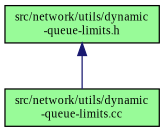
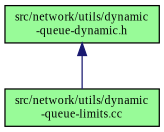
node "src/network/utils/dynamic -queue-limits.h": label "src/network/utils/dynamic -queue-limits.h" -> "src/network/utils/dynamic -queue-dynamic.h"
